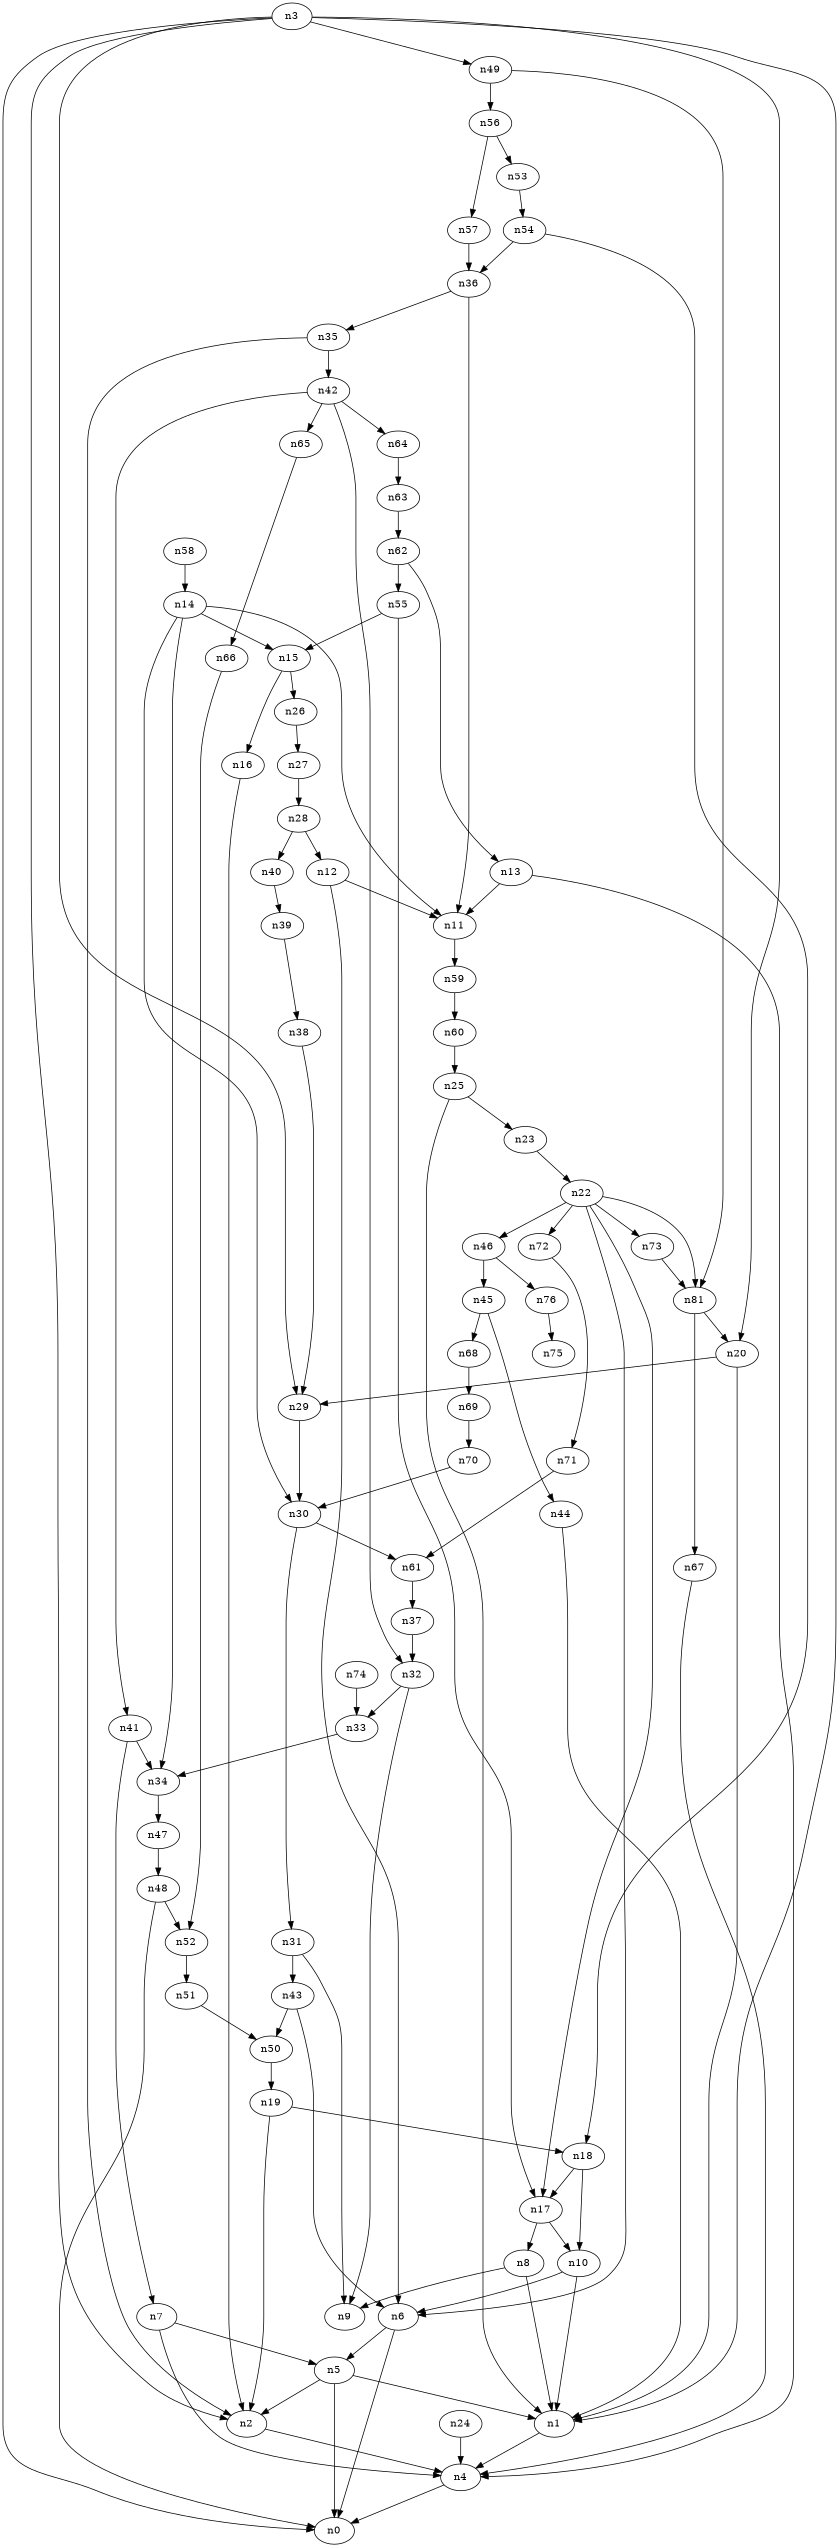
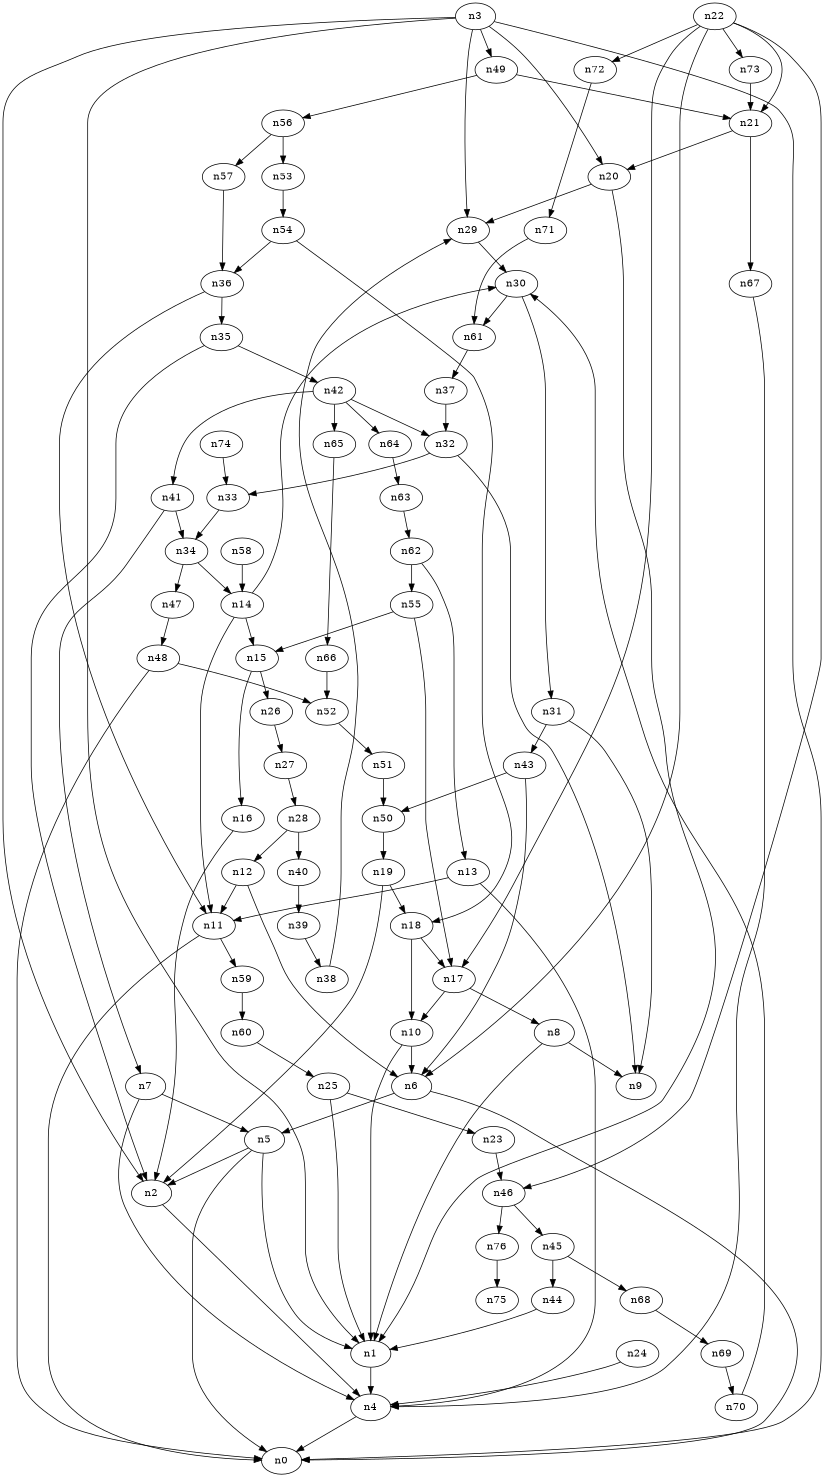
edge "n23" -> "n22": now "n23" -> "n46"
edge "n14" -> "n34": reversed
edge "n11" -> "n0": added
node "n81": label "n81" -> "n21"
